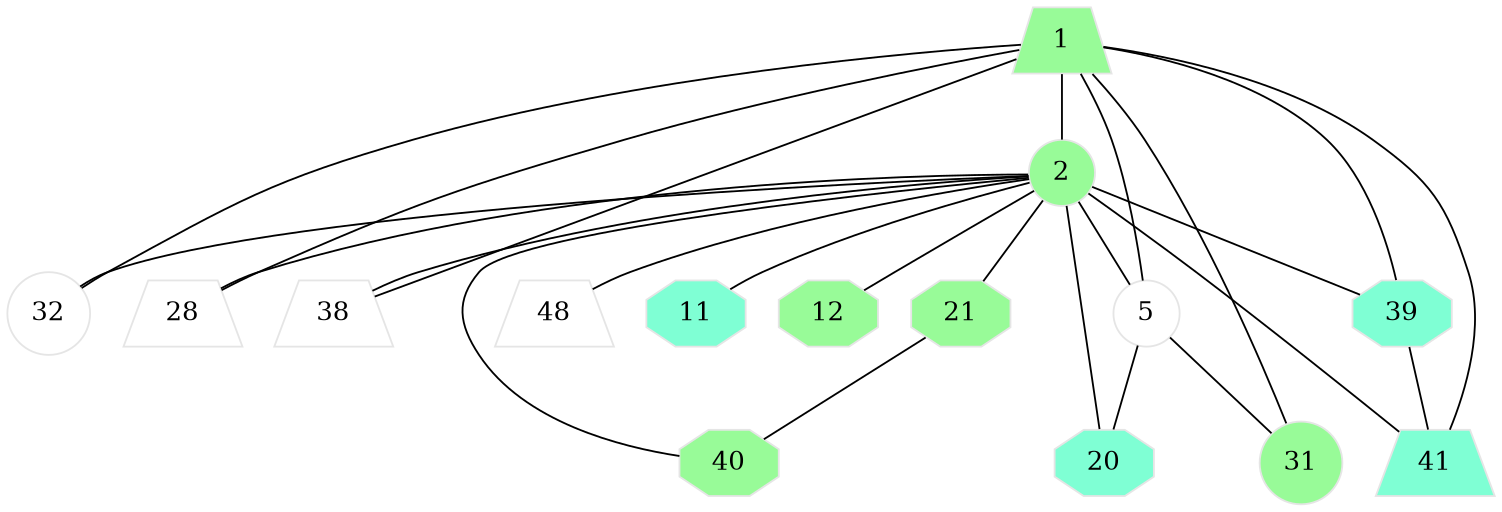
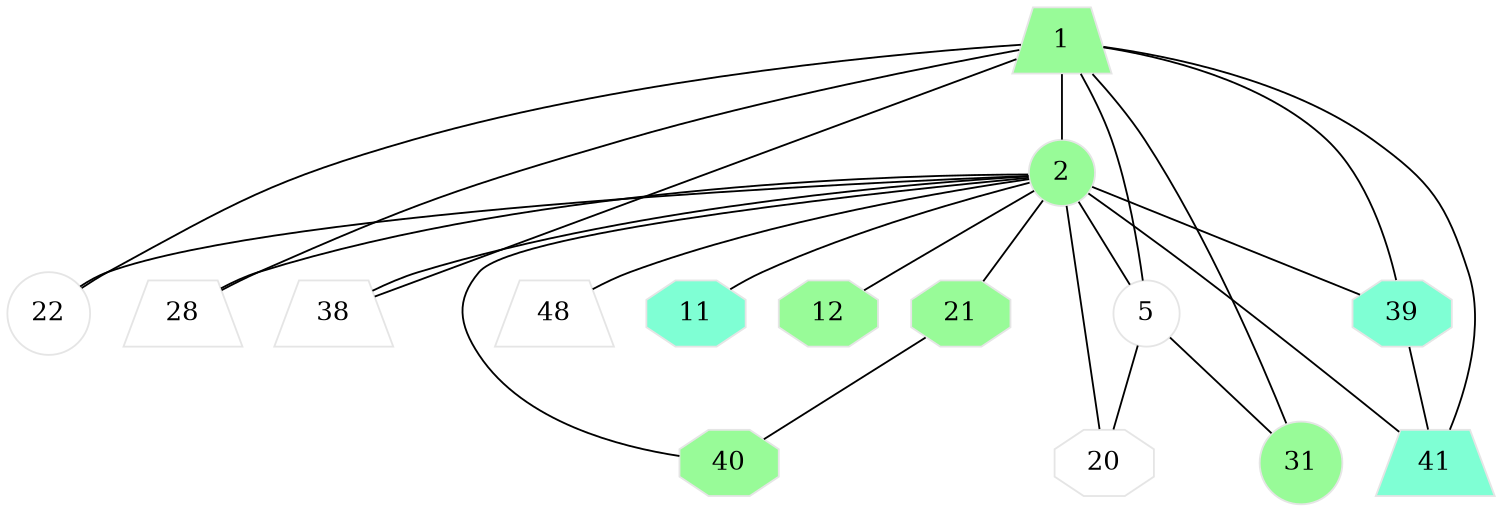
node "32": label "32" -> "22"
node "20": fillcolor aquamarine -> white
